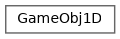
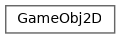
node "GameObj1D": label "GameObj1D" -> "GameObj2D"
